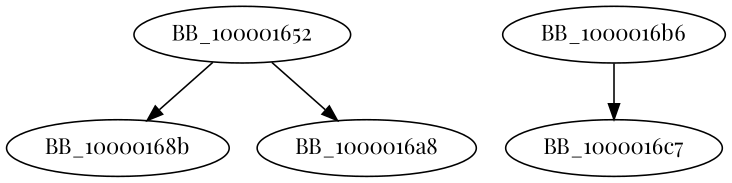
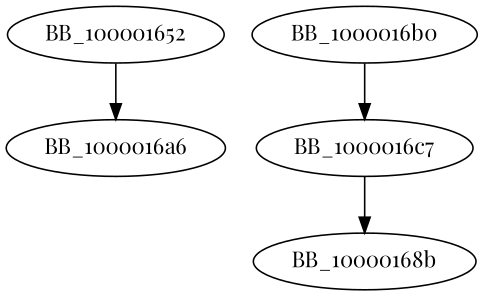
node "BB_1000016b6": label "BB_1000016b6" -> "BB_1000016b0"
edge "BB_100001652" -> "BB_10000168b": now "BB_1000016c7" -> "BB_10000168b"
node "BB_1000016a8": label "BB_1000016a8" -> "BB_1000016a6"
